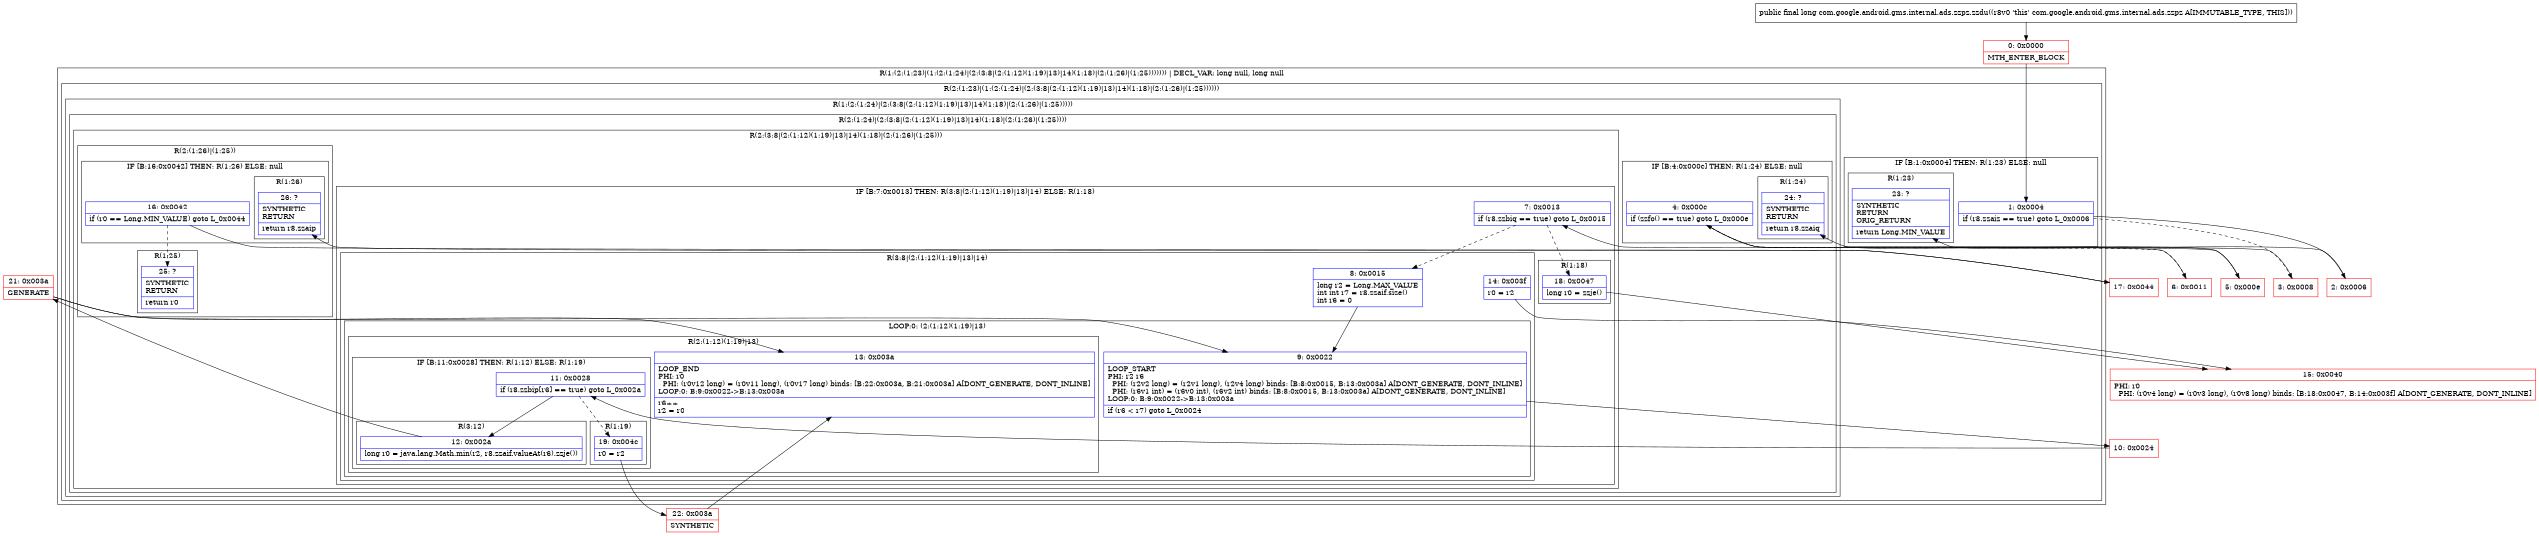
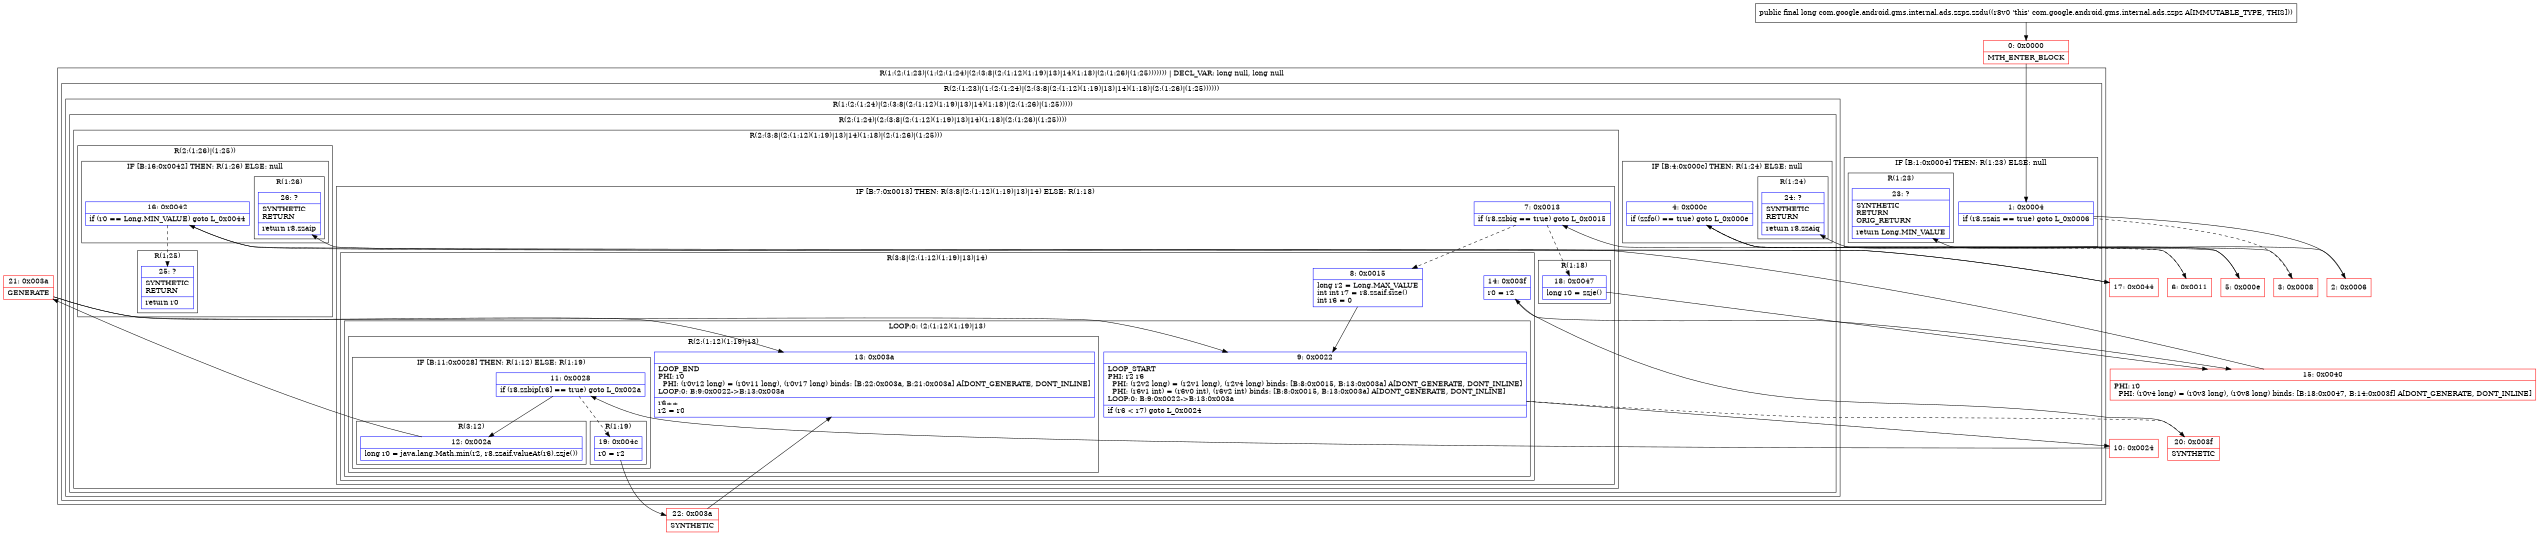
edge "15: 0x0040" -> "16: 0x0042": added
node "20: 0x003f": added
